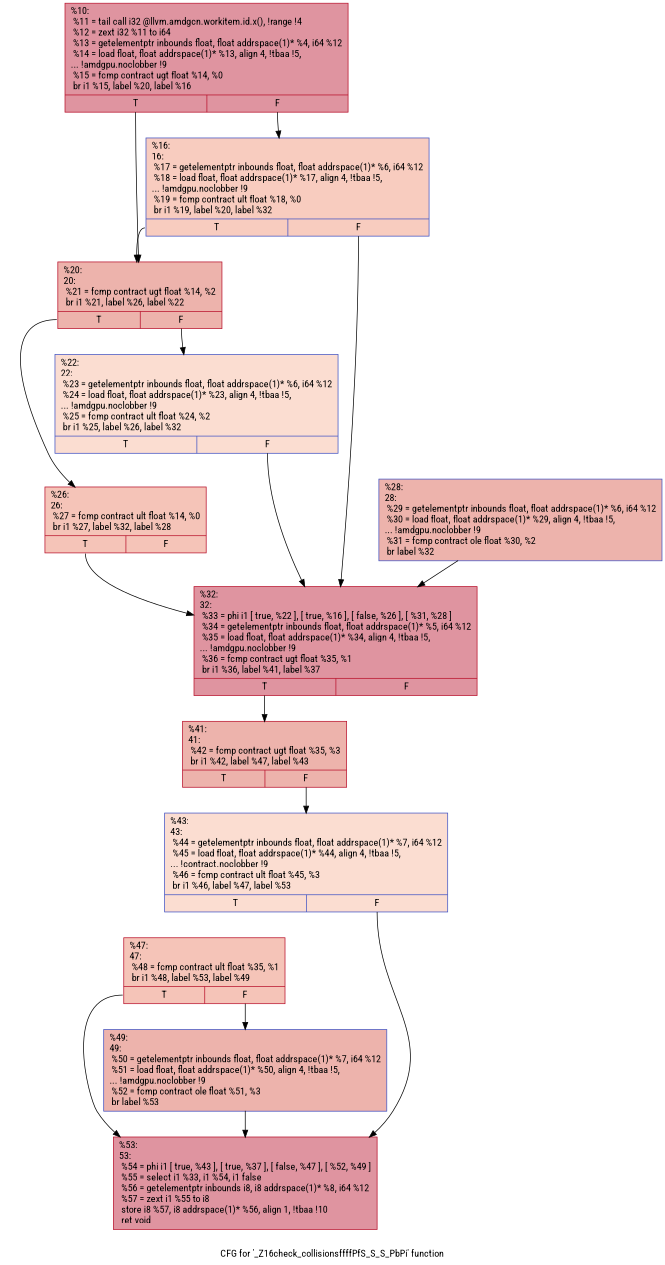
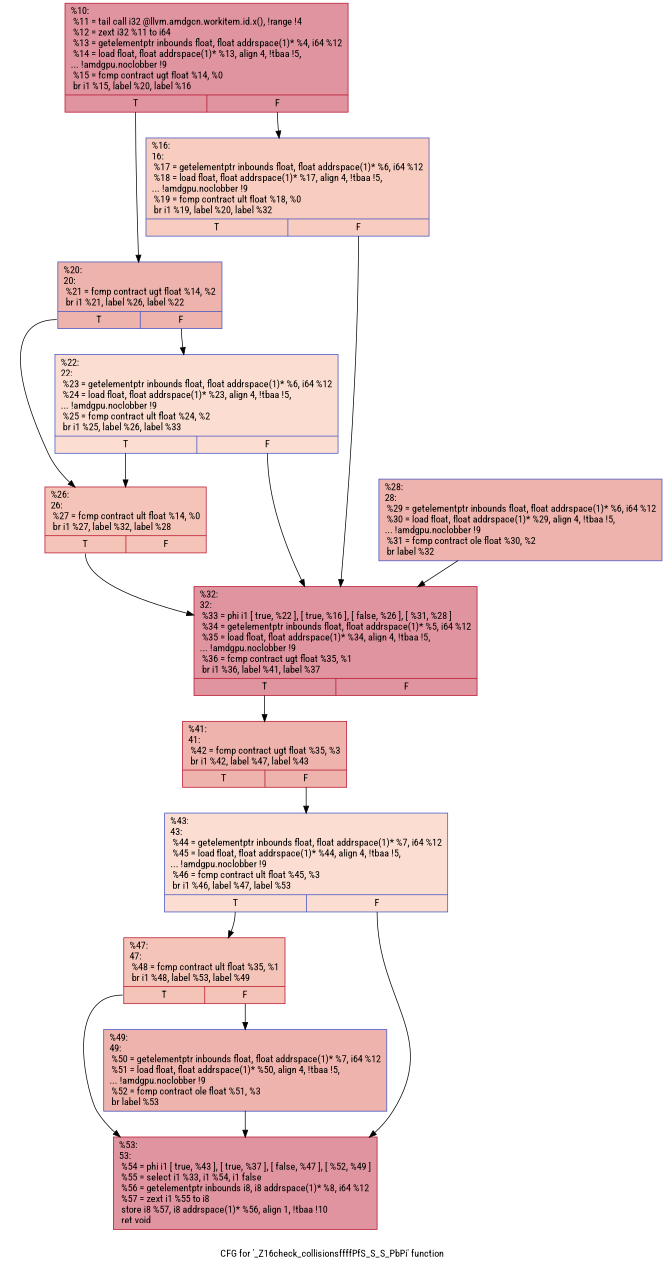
edge "%16:" -> "%20:": removed
node "%20:": color #b70d28ff -> #3d50c3ff
node "%22:": text "br i1 %25, label %26, label %32" -> "br i1 %25, label %26, label %33"
edge "%22:" -> "%26:": added
node "%43:": text "... !contract.noclobber !9" -> "... !amdgpu.noclobber !9"
edge "%43:" -> "%47:": added
